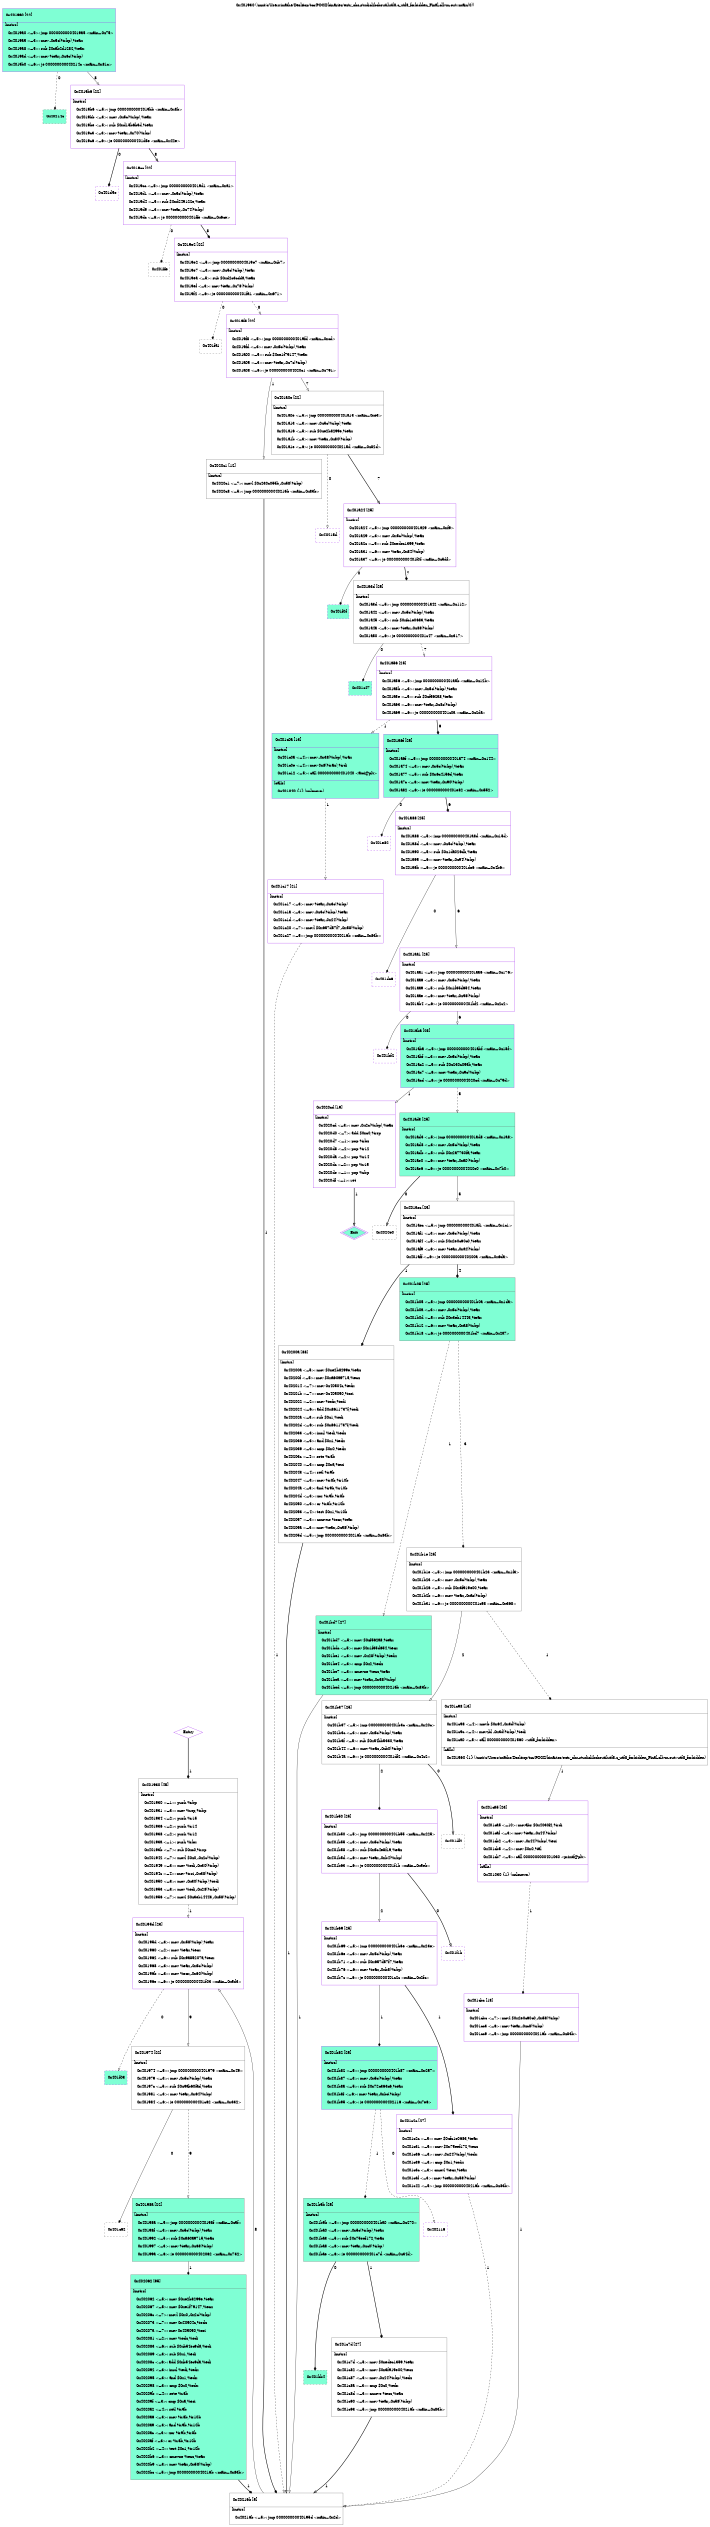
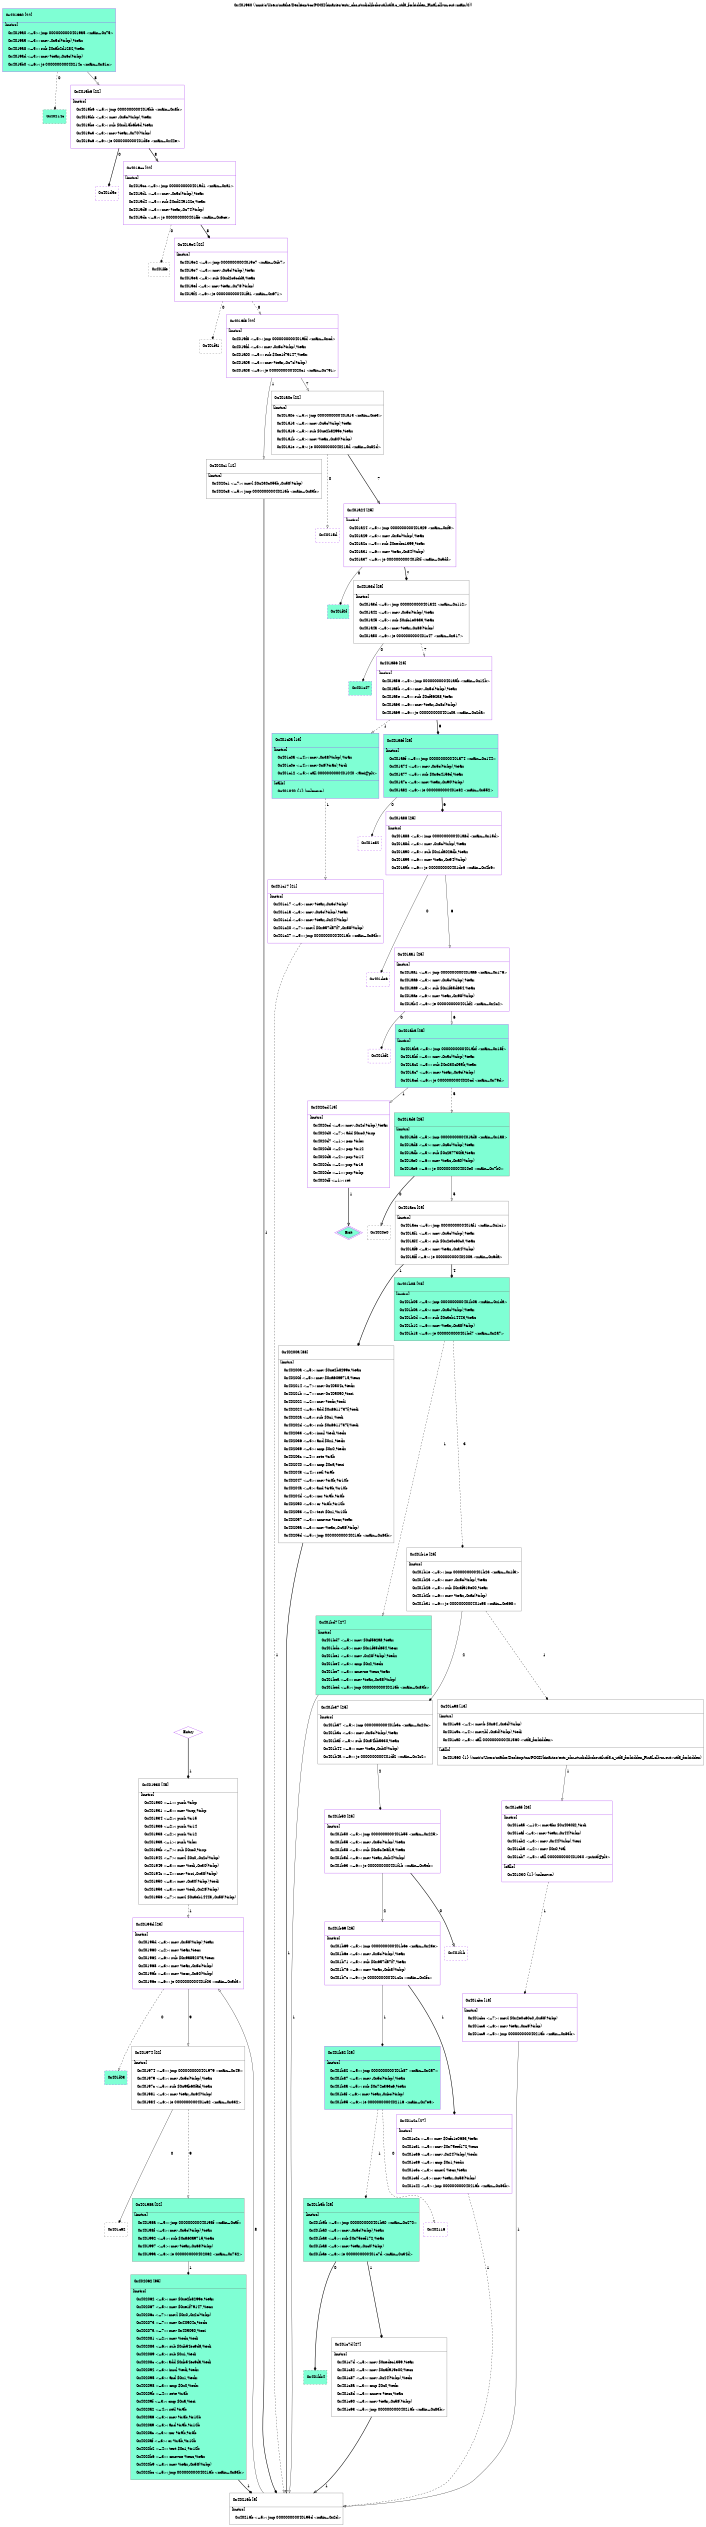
edge "0x401b1e [25]" -> "0x401b37 [25]": arrowhead onormal -> diamond
node "0x401df2": removed
